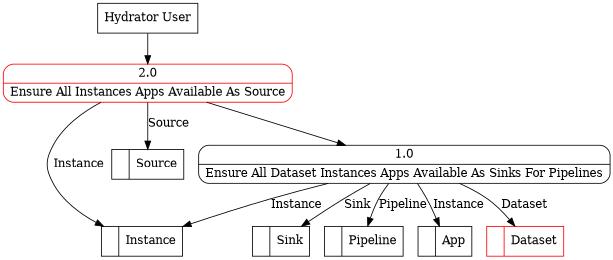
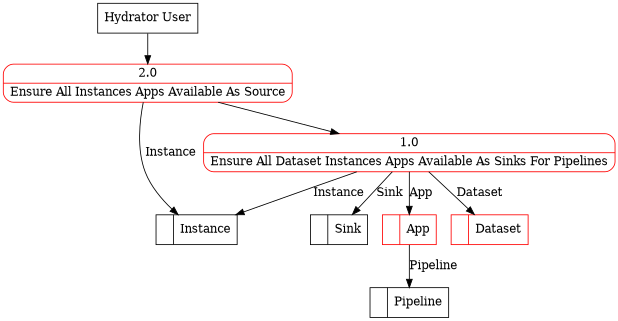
node "Source": removed
node "1.0": color black -> red
edge "1.0" -> "Pipeline": now "App" -> "Pipeline"
edge "1.0" -> "App": label "Instance" -> "App"
node "App": color black -> red
